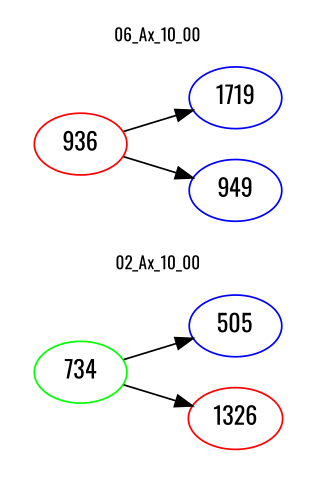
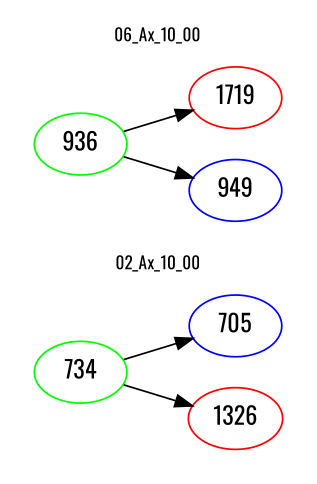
node "1719": color blue -> red
node "936": color red -> green
node "505": label "505" -> "705"
